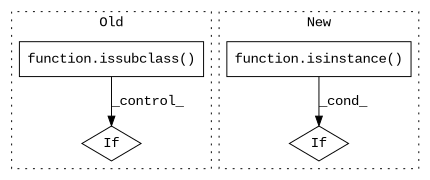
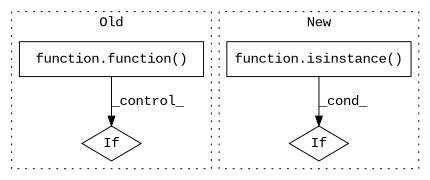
node "function.issubclass()": label "function.issubclass()" -> "function.function()"
